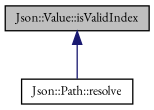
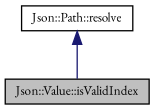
edge "Json::Path::resolve" -> "Json::Value::isValidIndex": reversed
